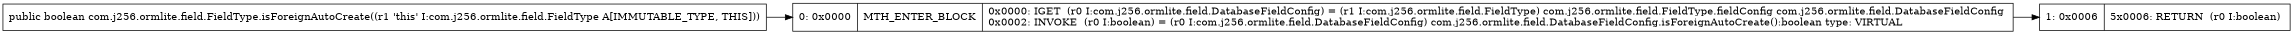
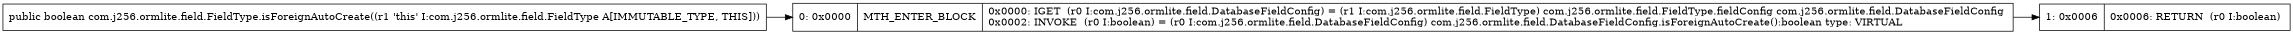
node "1: 0x0006": text "5x0006: RETURN  (r0 I:boolean)" -> "0x0006: RETURN  (r0 I:boolean)"
